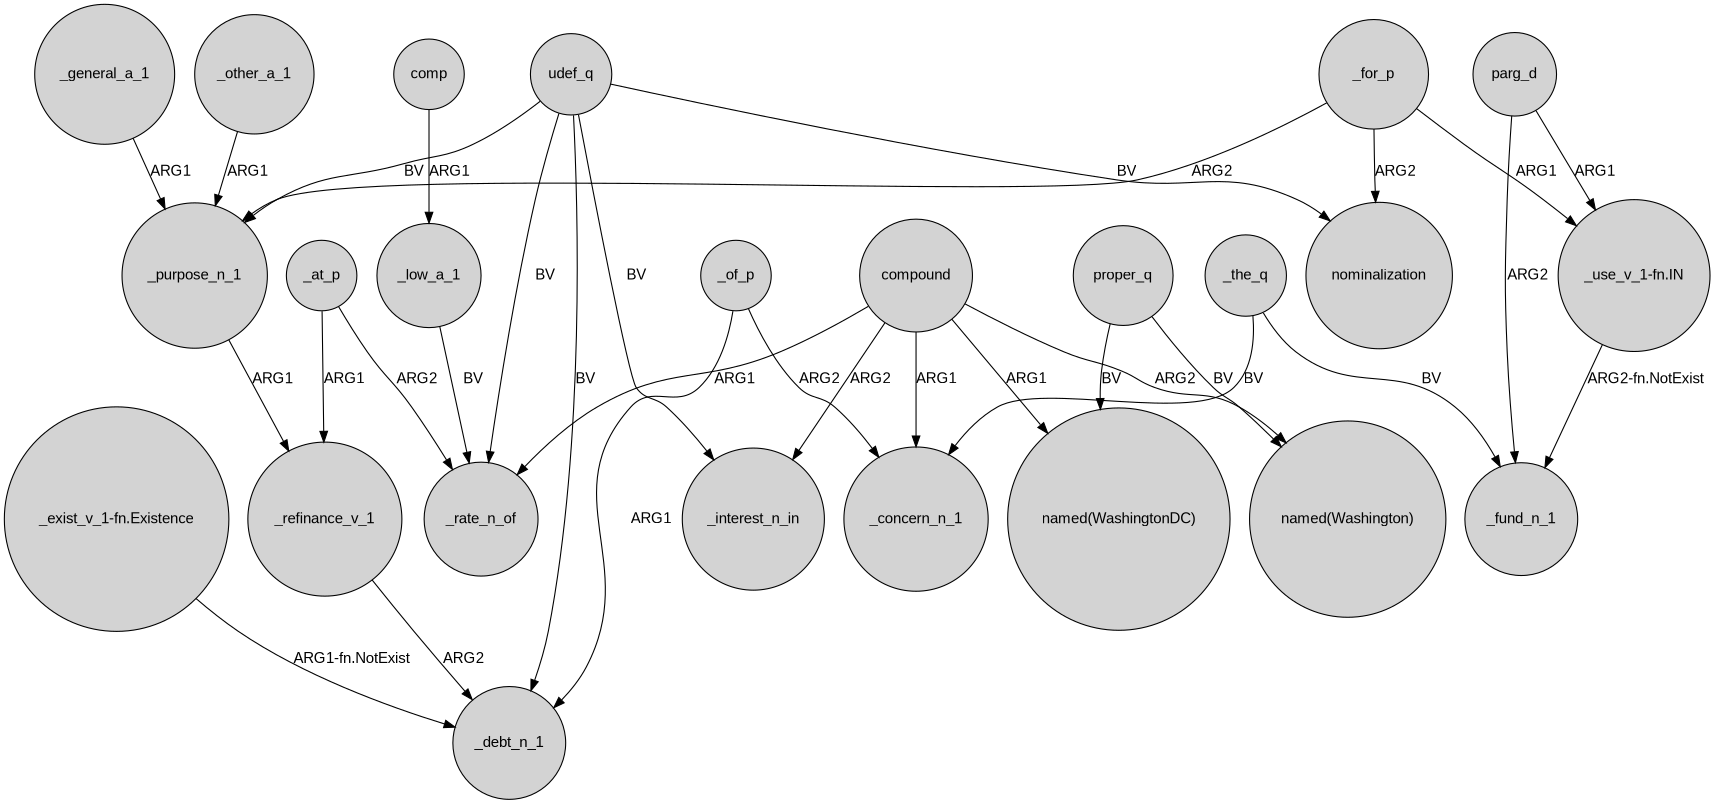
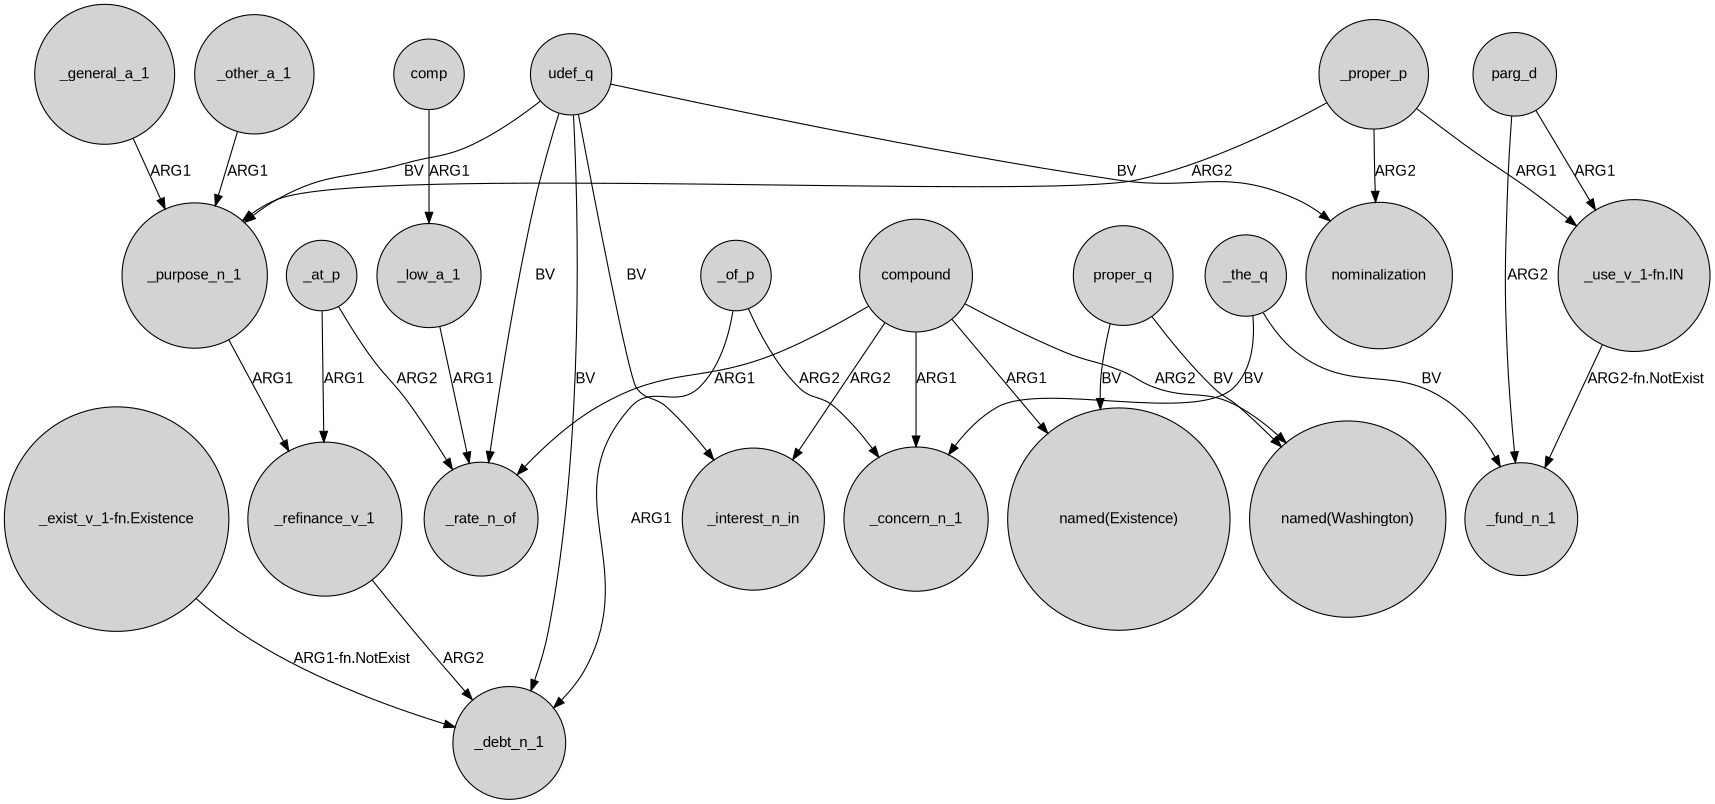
node "_for_p": label "_for_p" -> "_proper_p"
edge "_low_a_1" -> "_rate_n_of": label "BV" -> "ARG1"
node "named(WashingtonDC)": label "named(WashingtonDC)" -> "named(Existence)"
